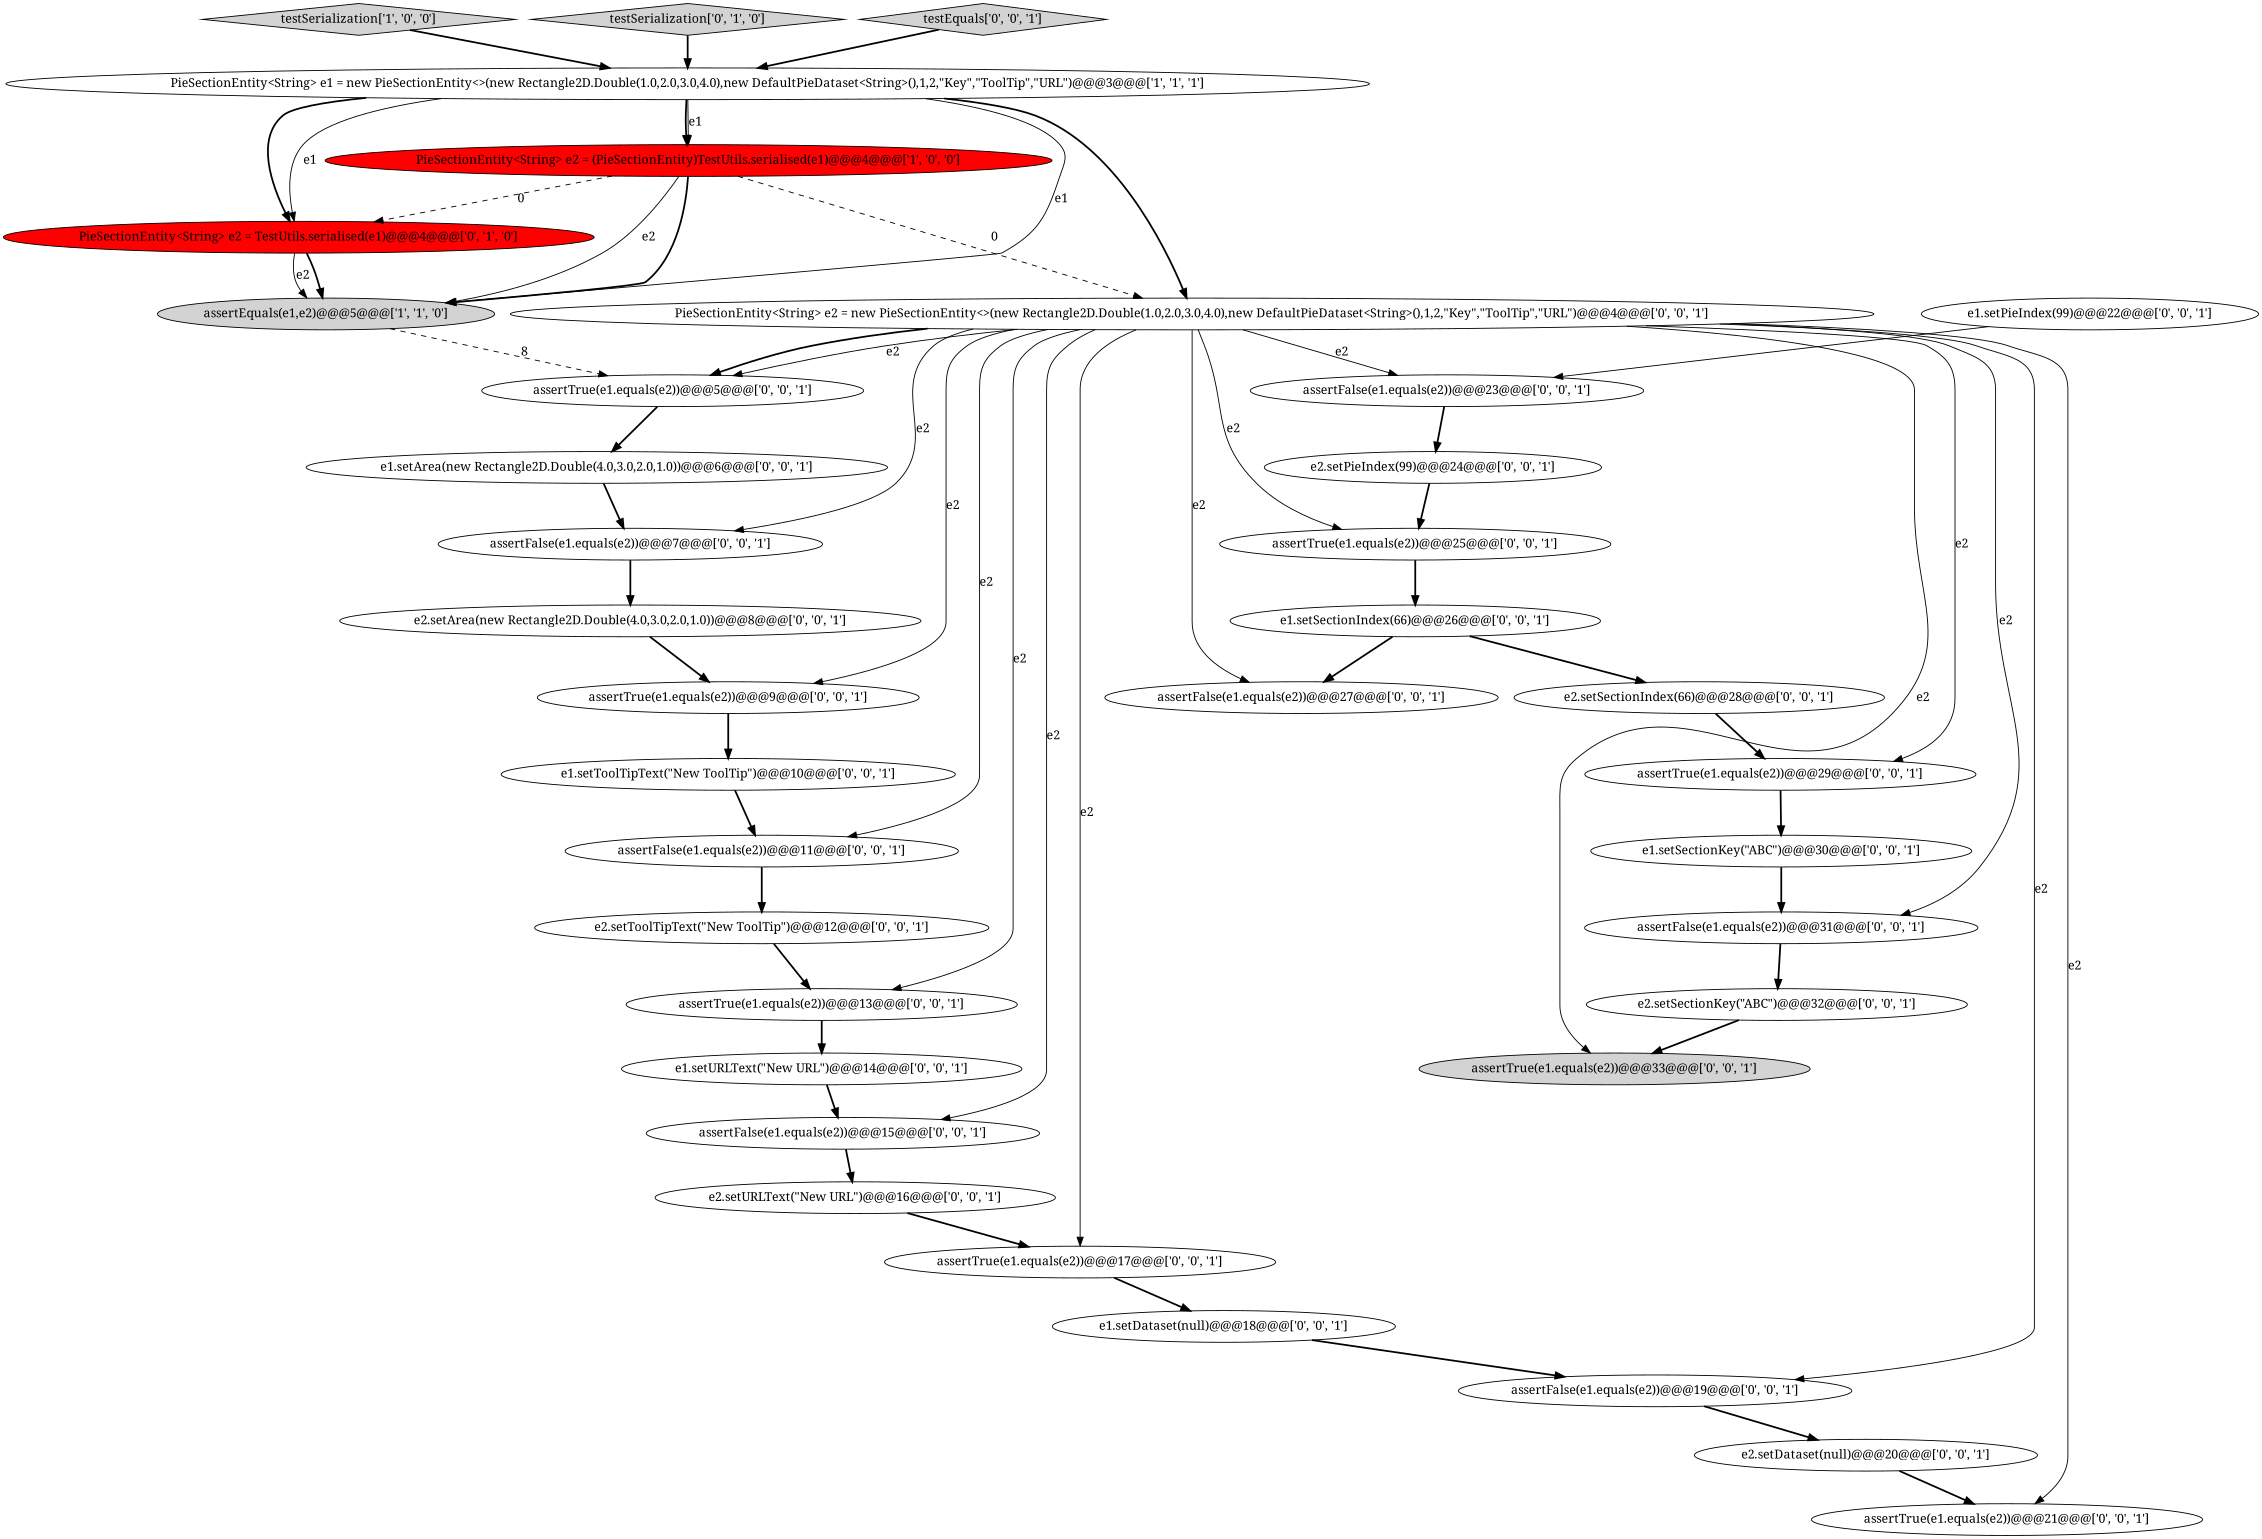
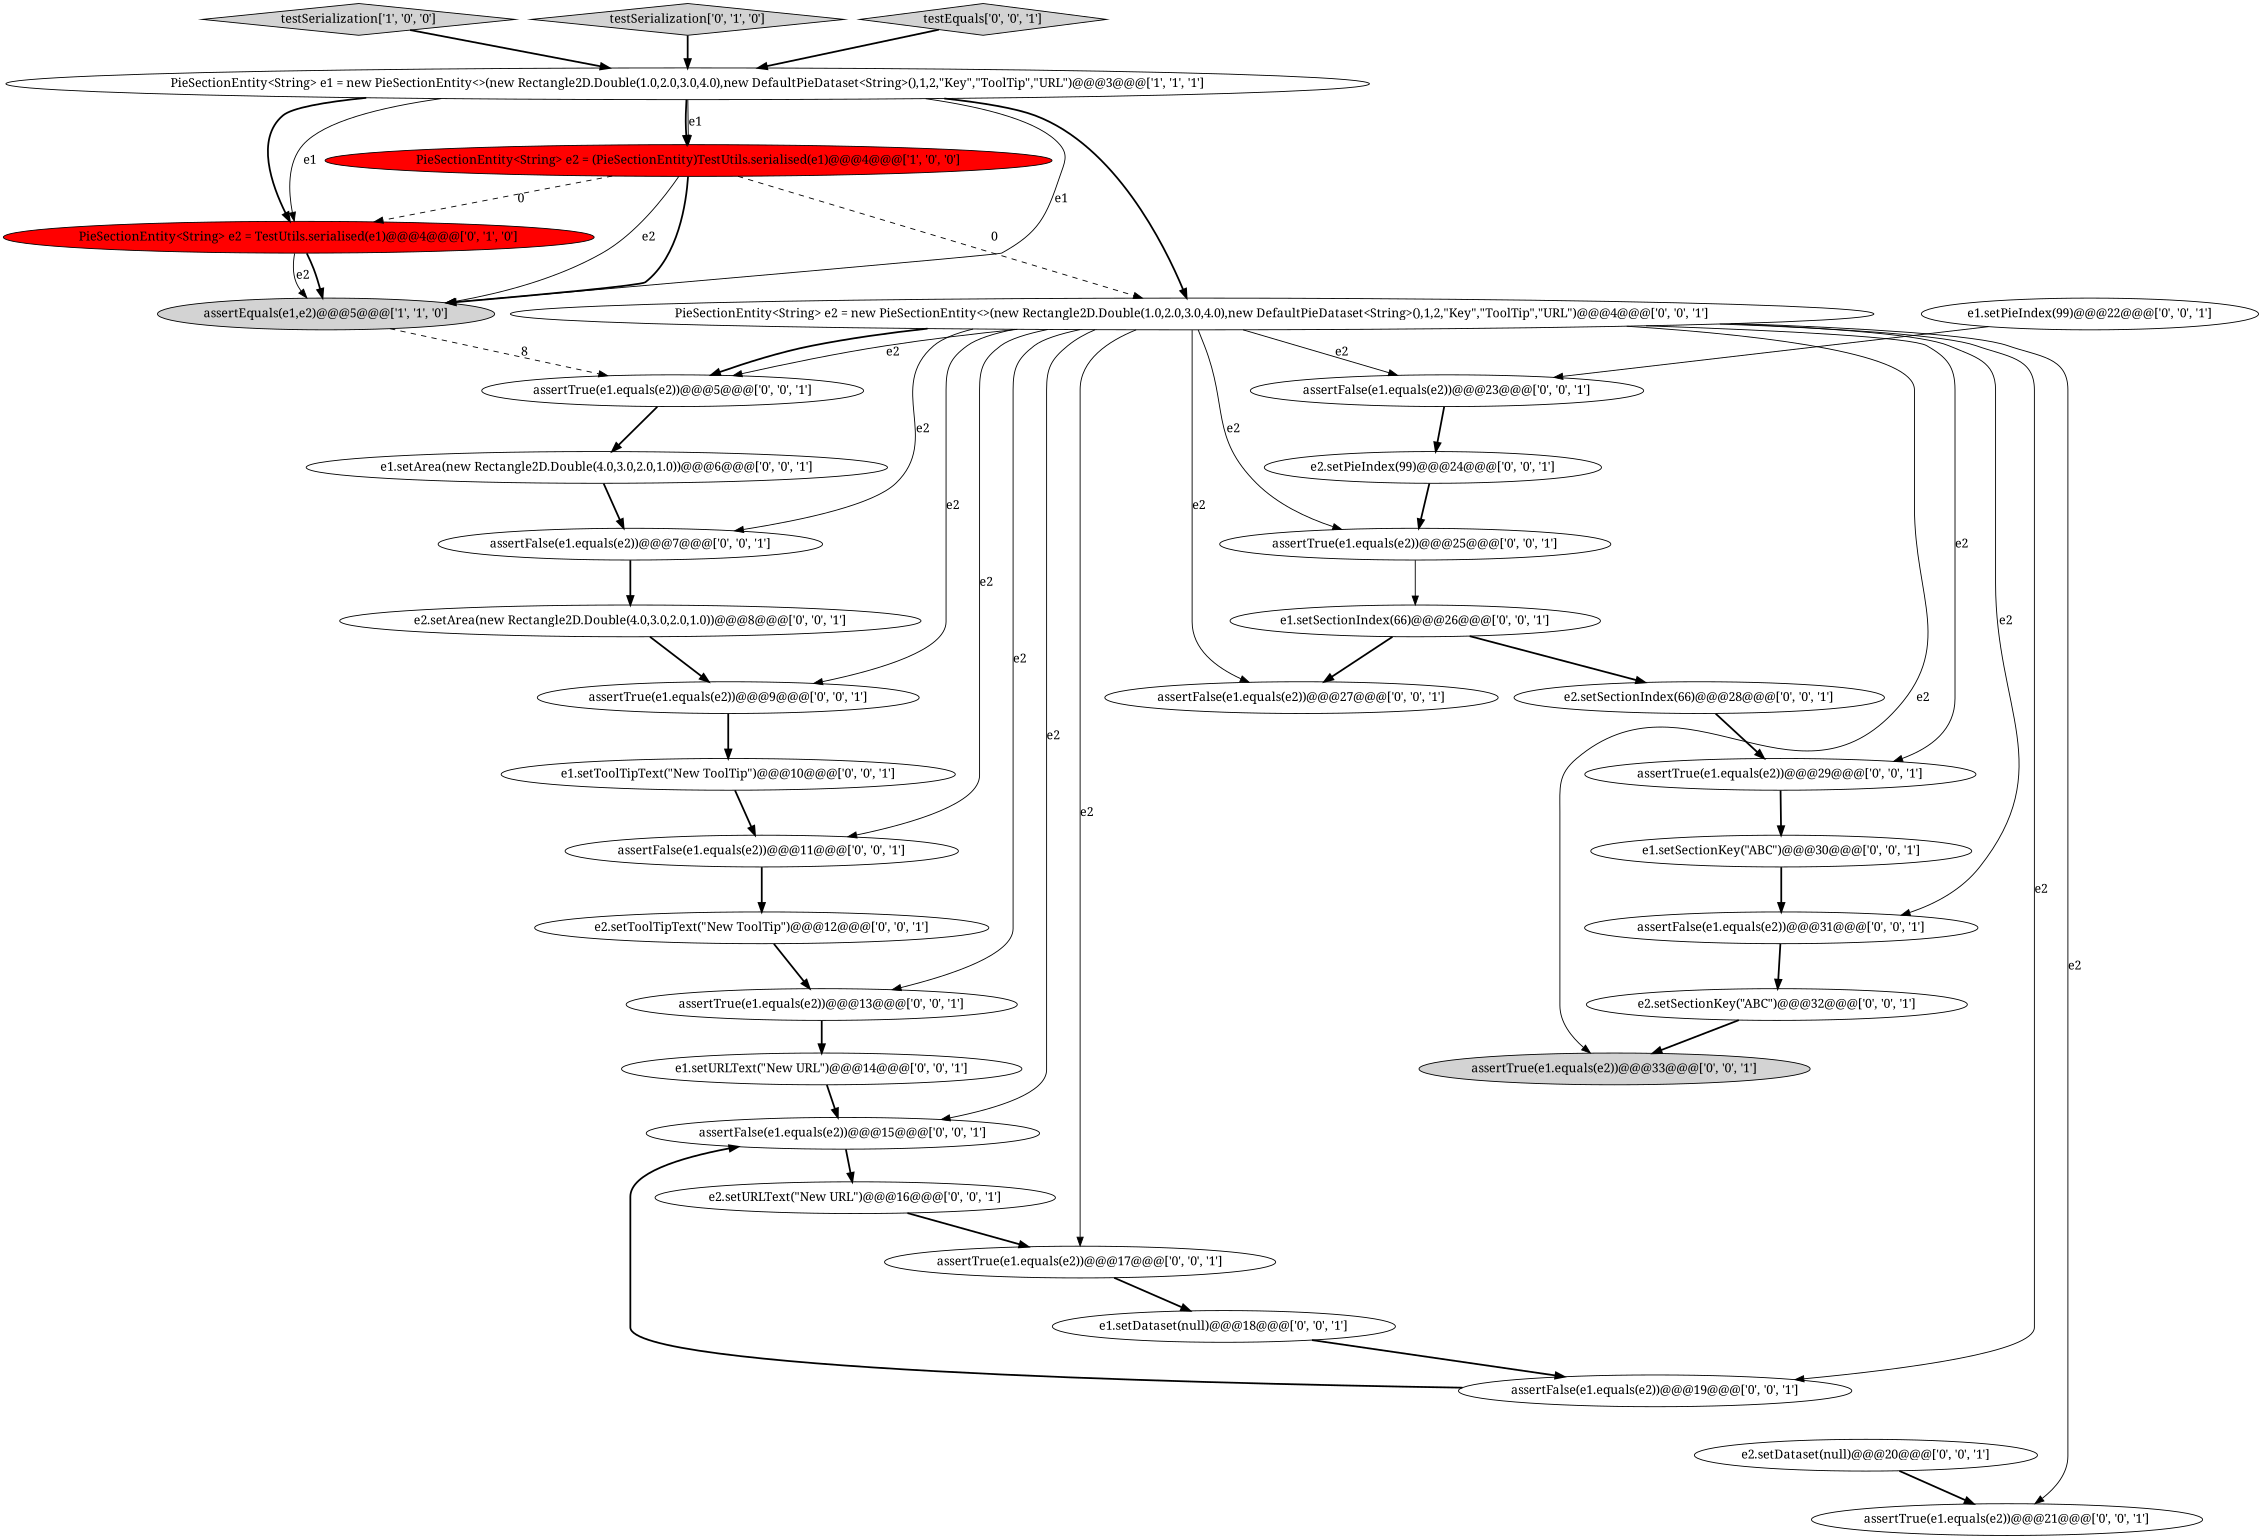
edge "assertTrue(e1.equals(e2))@@@25@@@['0', '0', '1']" -> "e1.setSectionIndex(66)@@@26@@@['0', '0', '1']": style bold -> solid
edge "assertFalse(e1.equals(e2))@@@19@@@['0', '0', '1']" -> "e2.setDataset(null)@@@20@@@['0', '0', '1']": now "assertFalse(e1.equals(e2))@@@19@@@['0', '0', '1']" -> "assertFalse(e1.equals(e2))@@@15@@@['0', '0', '1']"
